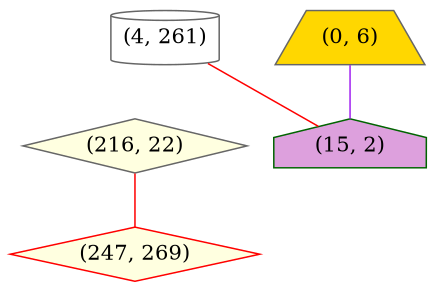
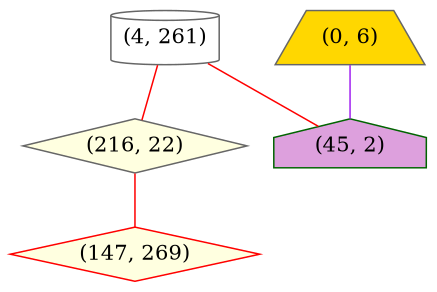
edge "(4, 261)" -- "(216, 22)": added
node "(15, 2)": label "(15, 2)" -> "(45, 2)"
node "(247, 269)": label "(247, 269)" -> "(147, 269)"
